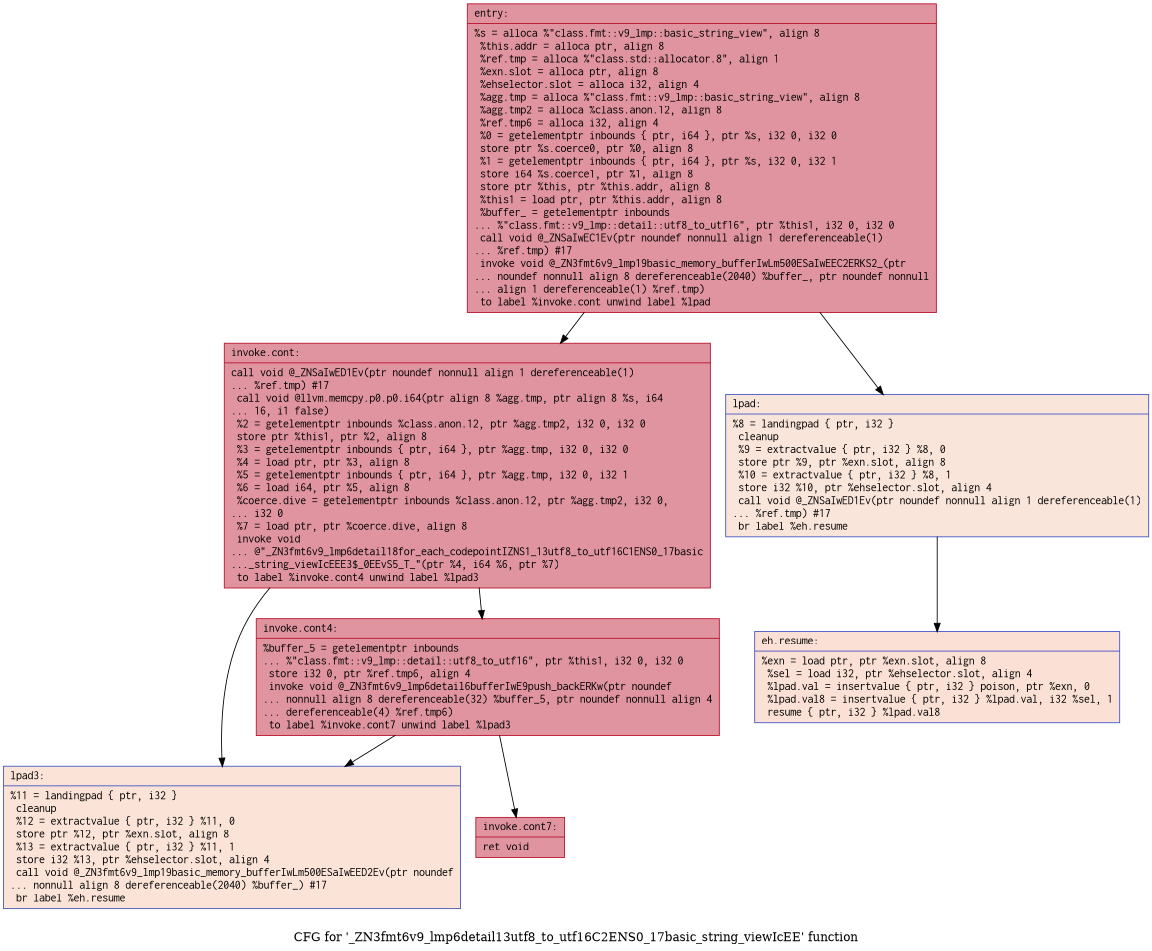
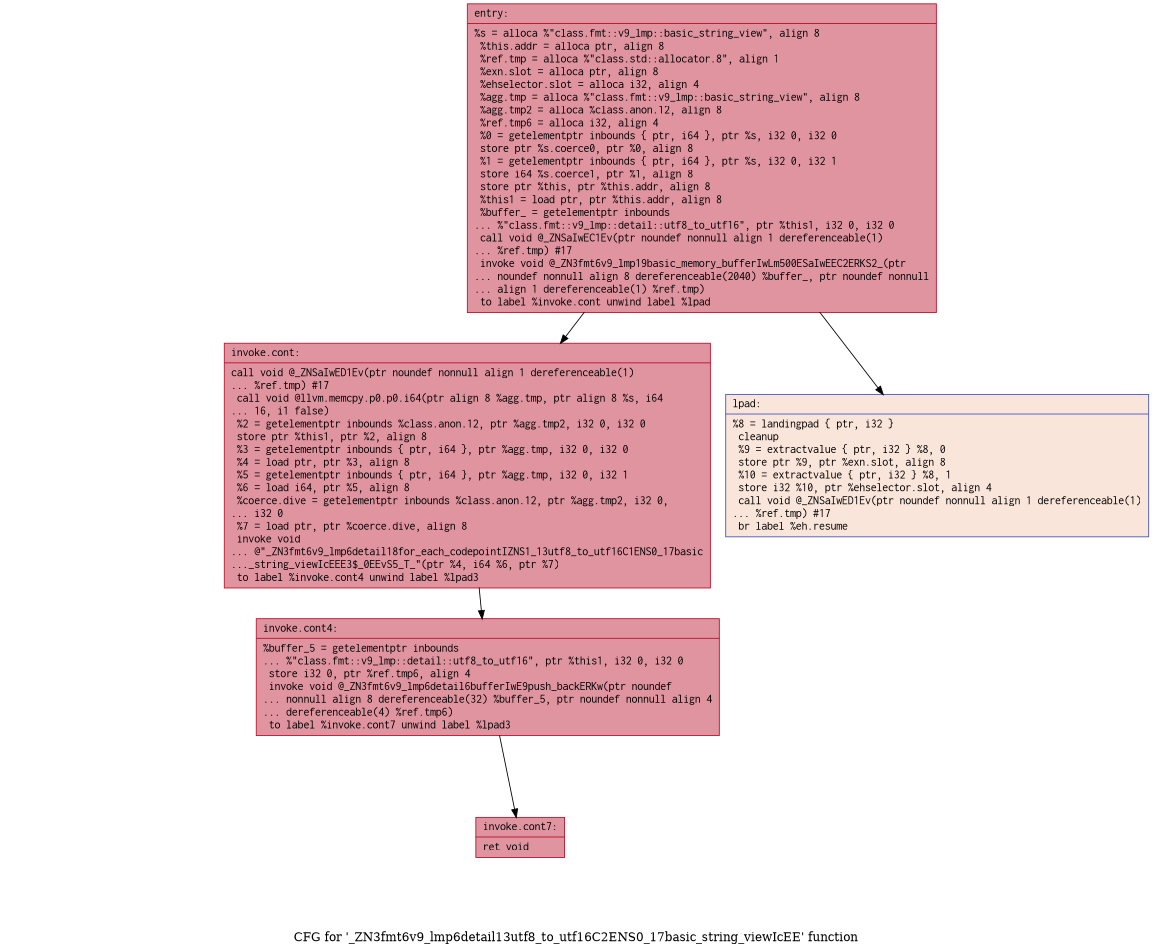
node "eh.resume:": removed
node "lpad3:": removed
